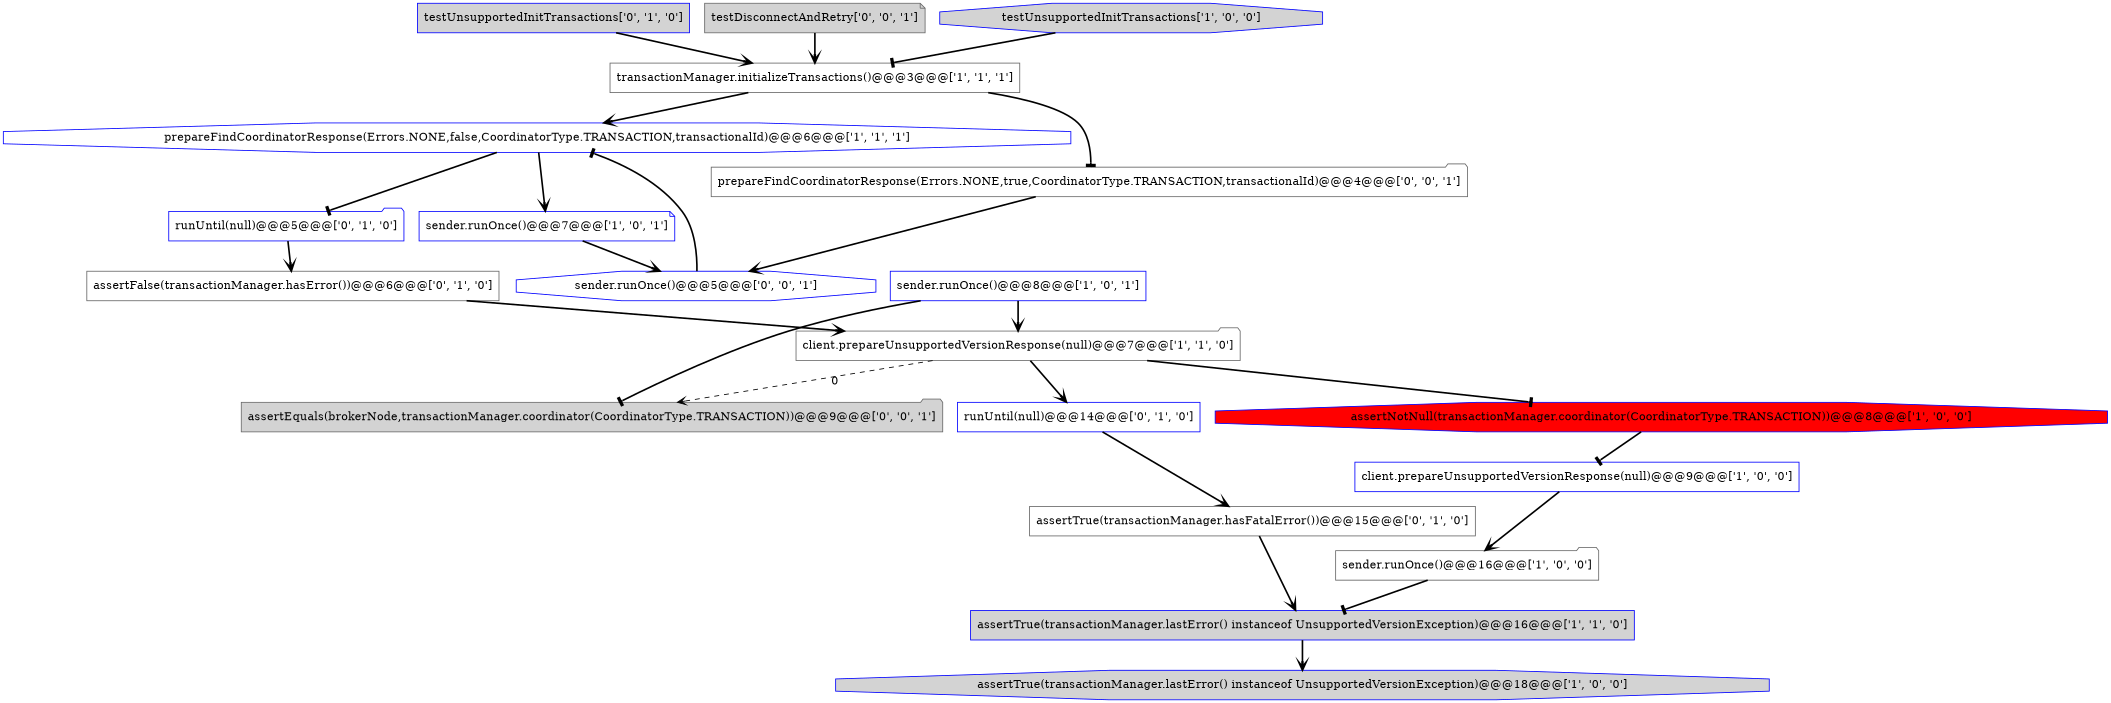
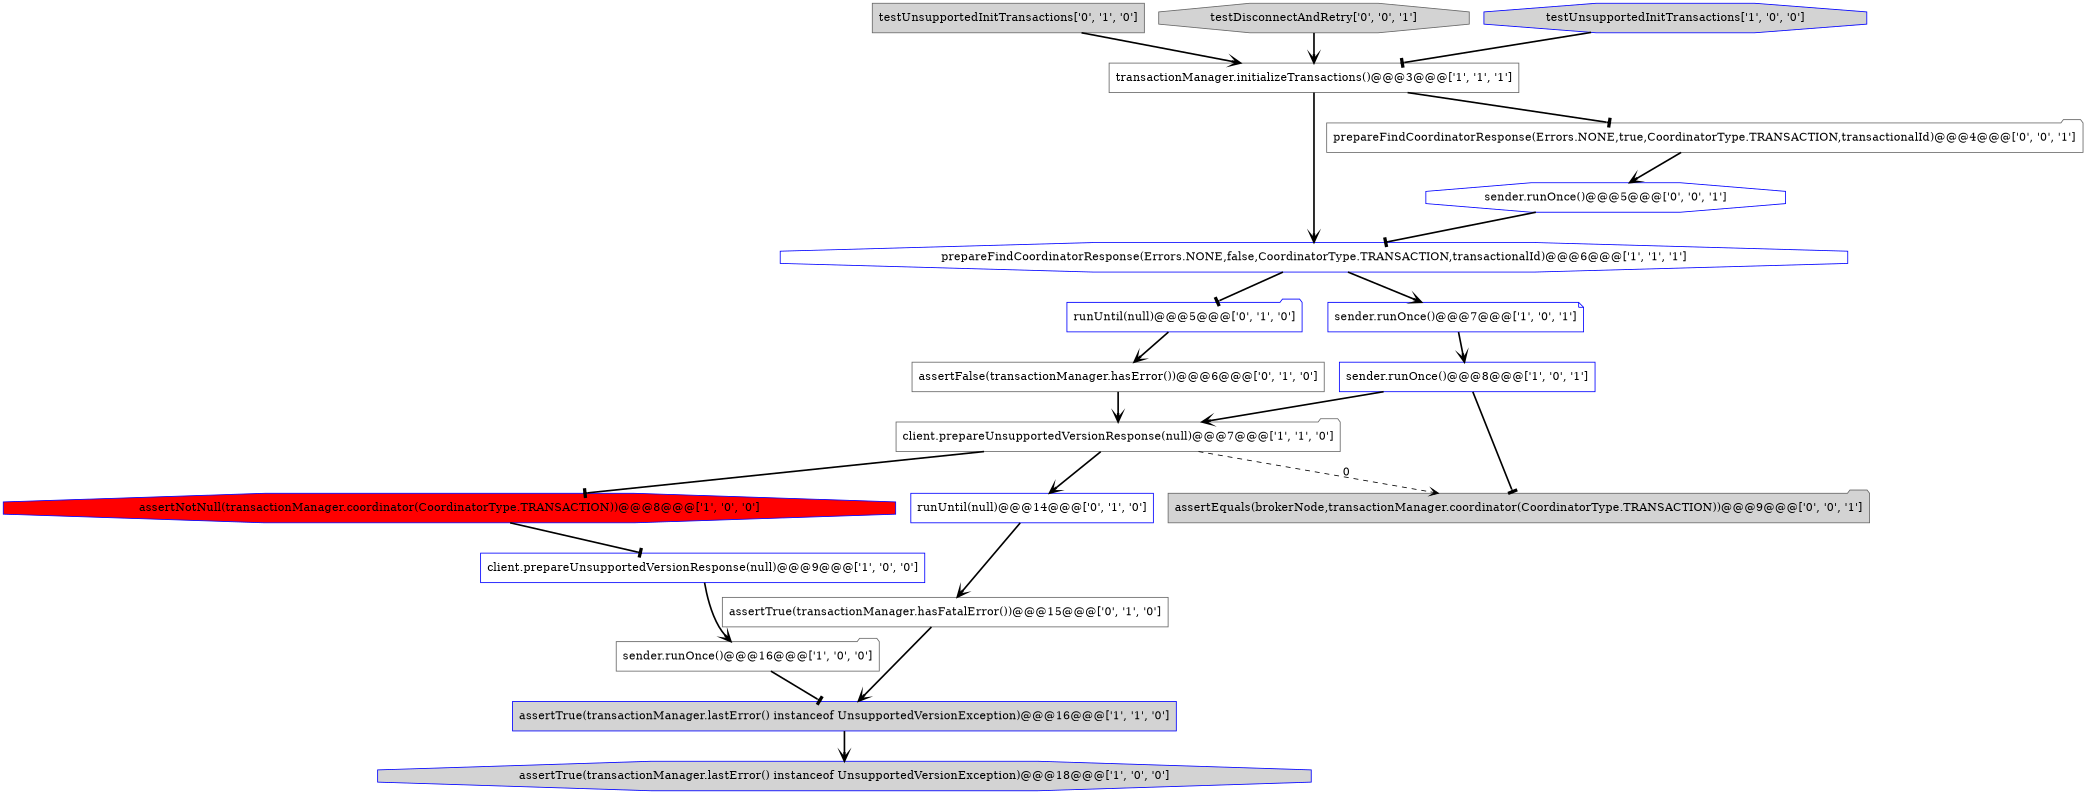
node "testUnsupportedInitTransactions['0', '1', '0']": color blue -> gray40
node "testDisconnectAndRetry['0', '0', '1']": shape note -> octagon
edge "sender.runOnce()@@@7@@@['1', '0', '1']" -> "sender.runOnce()@@@5@@@['0', '0', '1']": now "sender.runOnce()@@@7@@@['1', '0', '1']" -> "sender.runOnce()@@@8@@@['1', '0', '1']"
